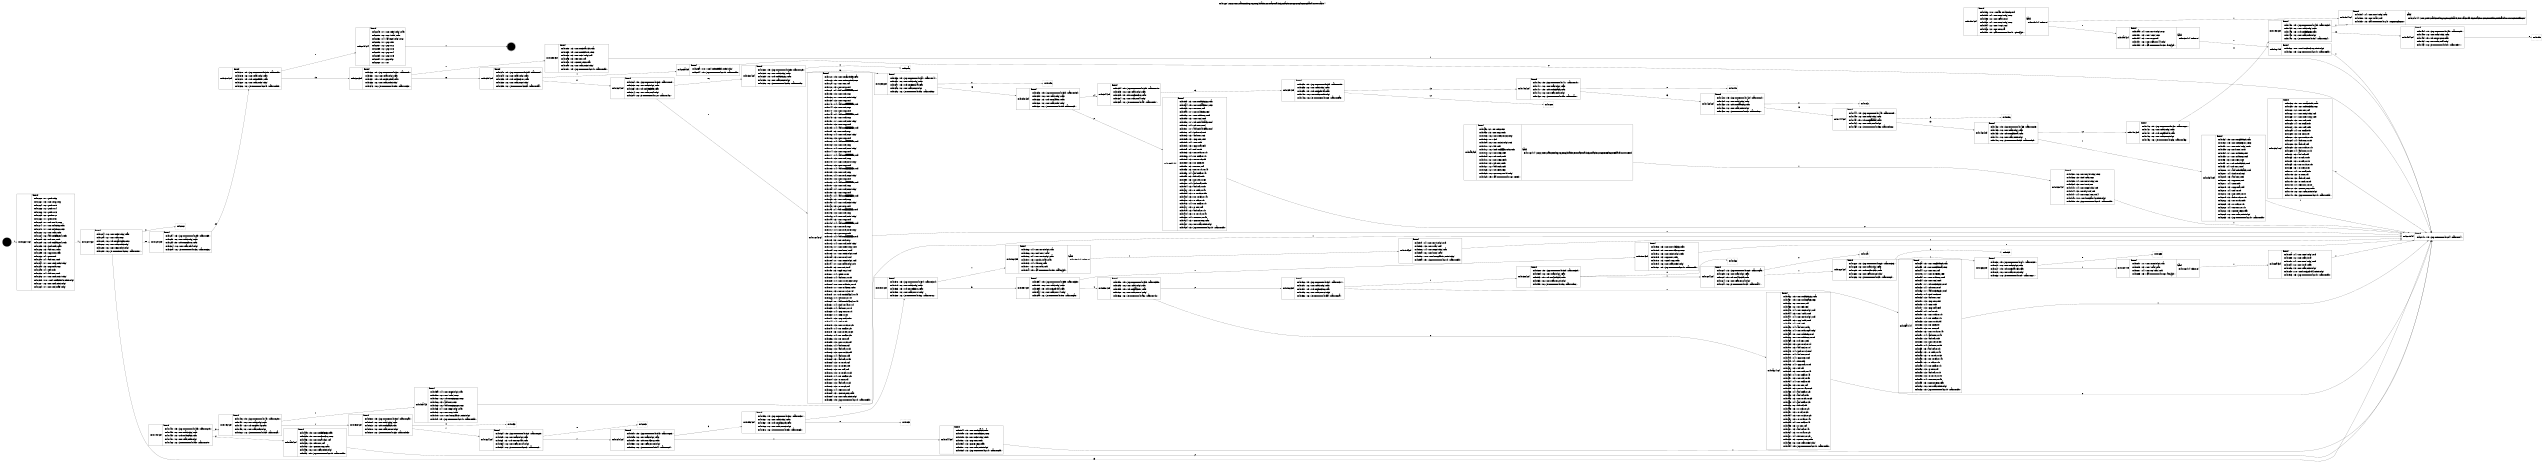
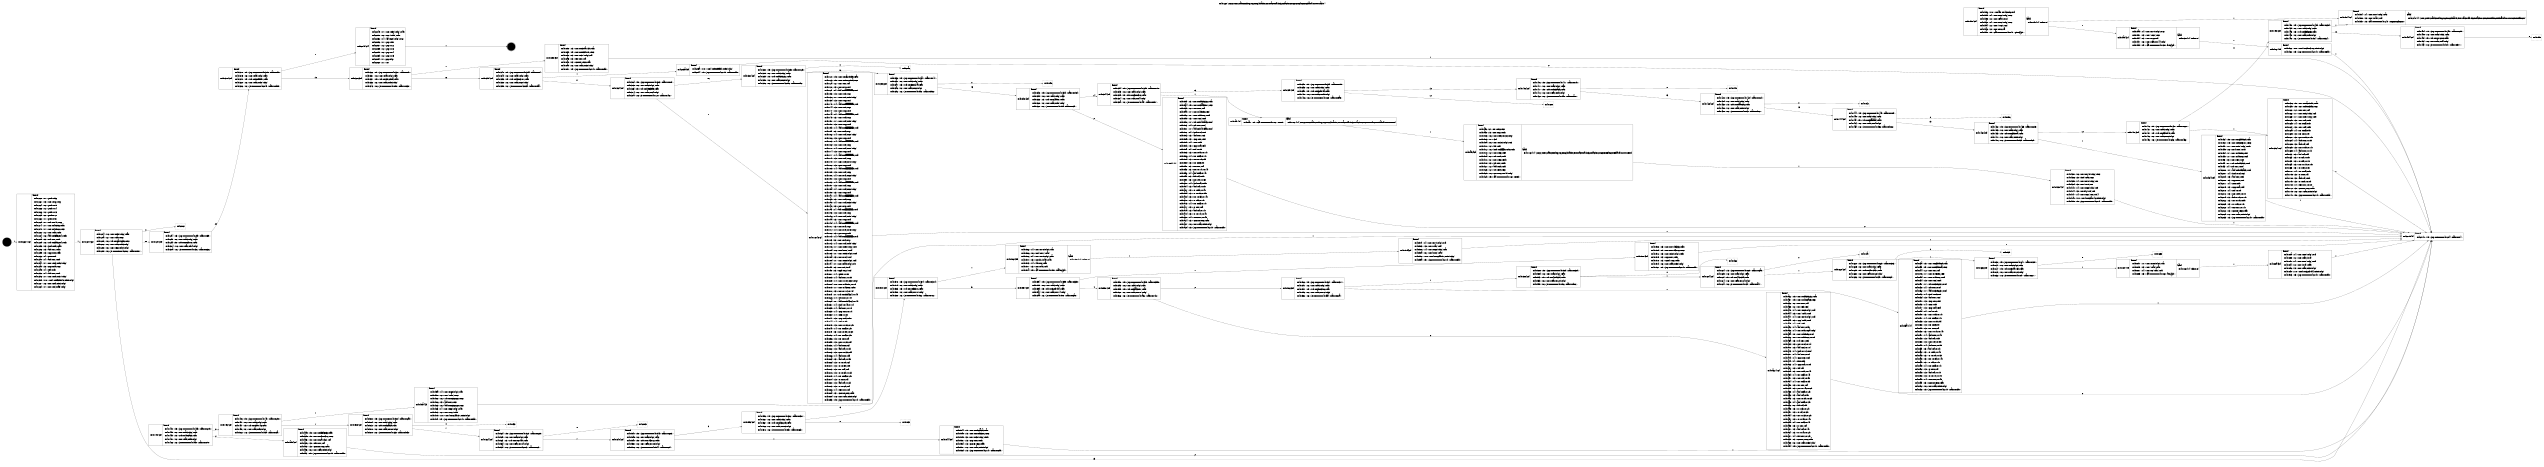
node "0x401af7 [5]": added
edge "0x40147c [28]" -> "0x4016b6 [106]": added, label "1"
